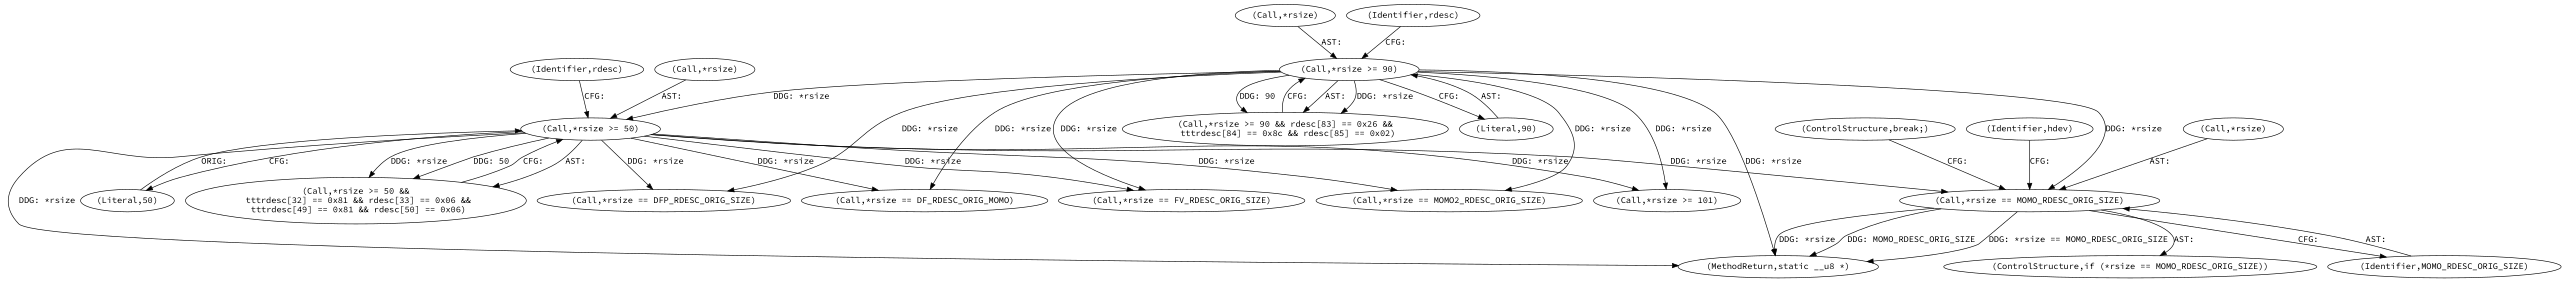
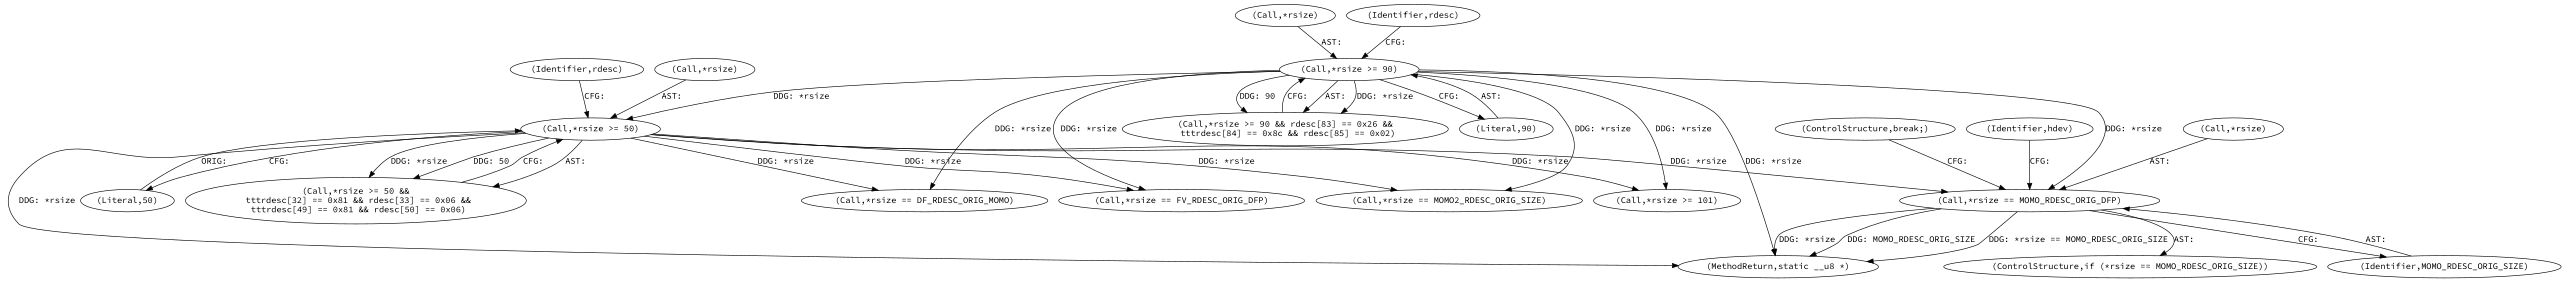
node "(Call,*rsize == DFP_RDESC_ORIG_SIZE)": removed
node "(Call,*rsize == FV_RDESC_ORIG_SIZE)": label "(Call,*rsize == FV_RDESC_ORIG_SIZE)" -> "(Call,*rsize == FV_RDESC_ORIG_DFP)"
node "(Call,*rsize == MOMO_RDESC_ORIG_SIZE)": label "(Call,*rsize == MOMO_RDESC_ORIG_SIZE)" -> "(Call,*rsize == MOMO_RDESC_ORIG_DFP)"
